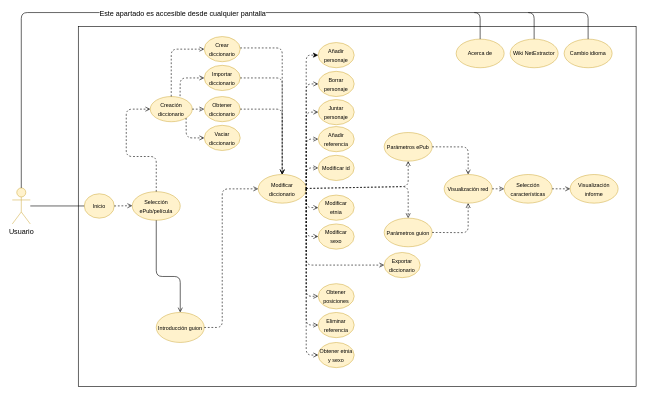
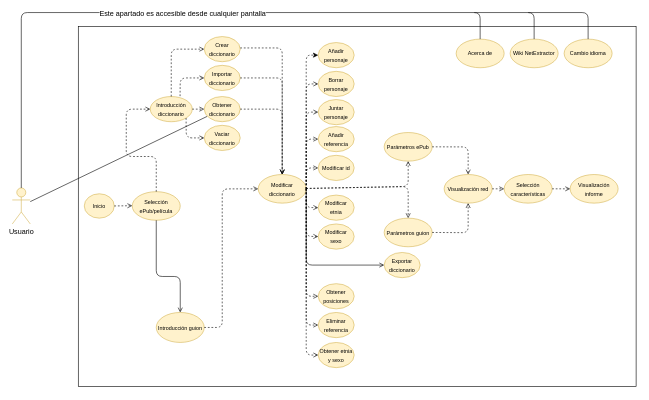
node "Creación diccionario": label "Creación diccionario" -> "Introducción diccionario"
edge "Usuario" -- "Inicio": now "Usuario" -- "Obtener diccionario"
edge "Modificar diccionario" -> "Exportar diccionario": style dashed -> solid
